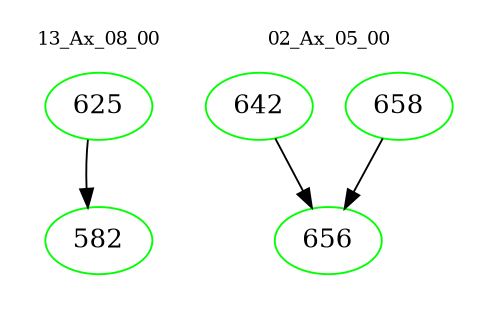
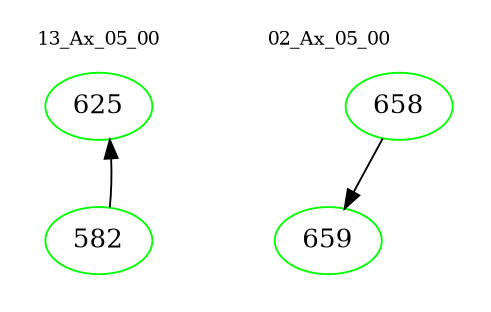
cluster "13_Ax_08_00": label "13_Ax_08_00" -> "13_Ax_05_00"
node "642": removed
edge "625" -> "582": reversed
node "656": label "656" -> "659"
